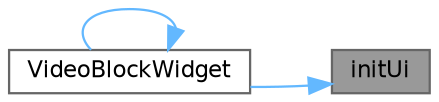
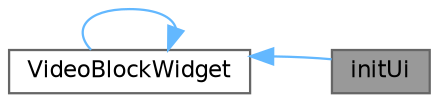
edge "VideoBlockWidget" -> "initUi": reversed
